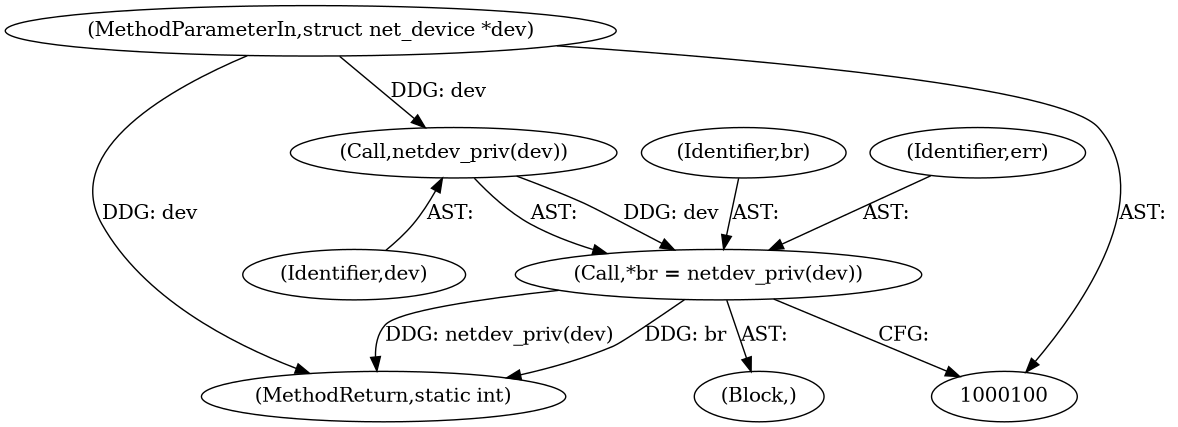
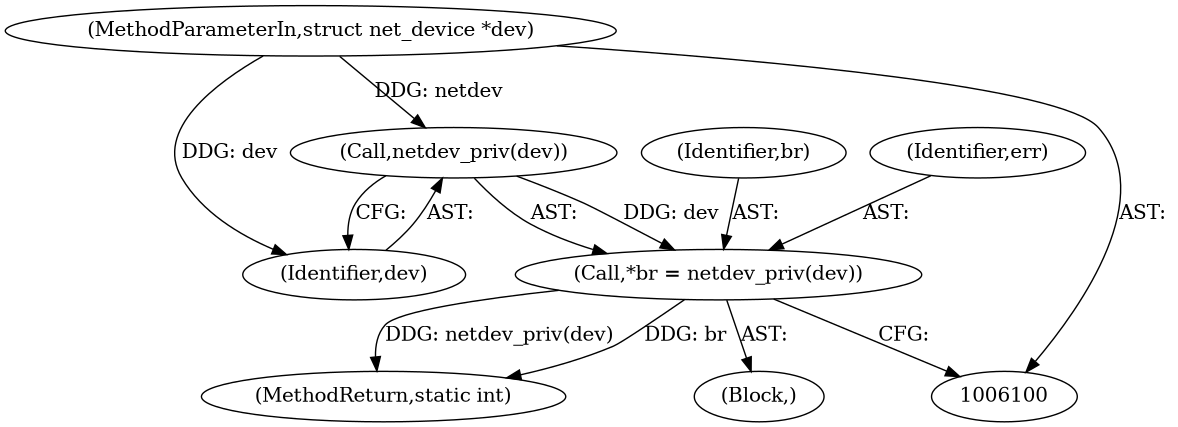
edge "(MethodParameterIn,struct net_device *dev)" -> "(Call,netdev_priv(dev))": label "DDG: dev" -> "DDG: netdev"
edge "(Call,netdev_priv(dev))" -> "(Identifier,dev)": added, label "CFG:"
edge "(MethodParameterIn,struct net_device *dev)" -> "(MethodReturn,static int)": now "(MethodParameterIn,struct net_device *dev)" -> "(Identifier,dev)"
node "1000100": label "1000100" -> "1006100"
